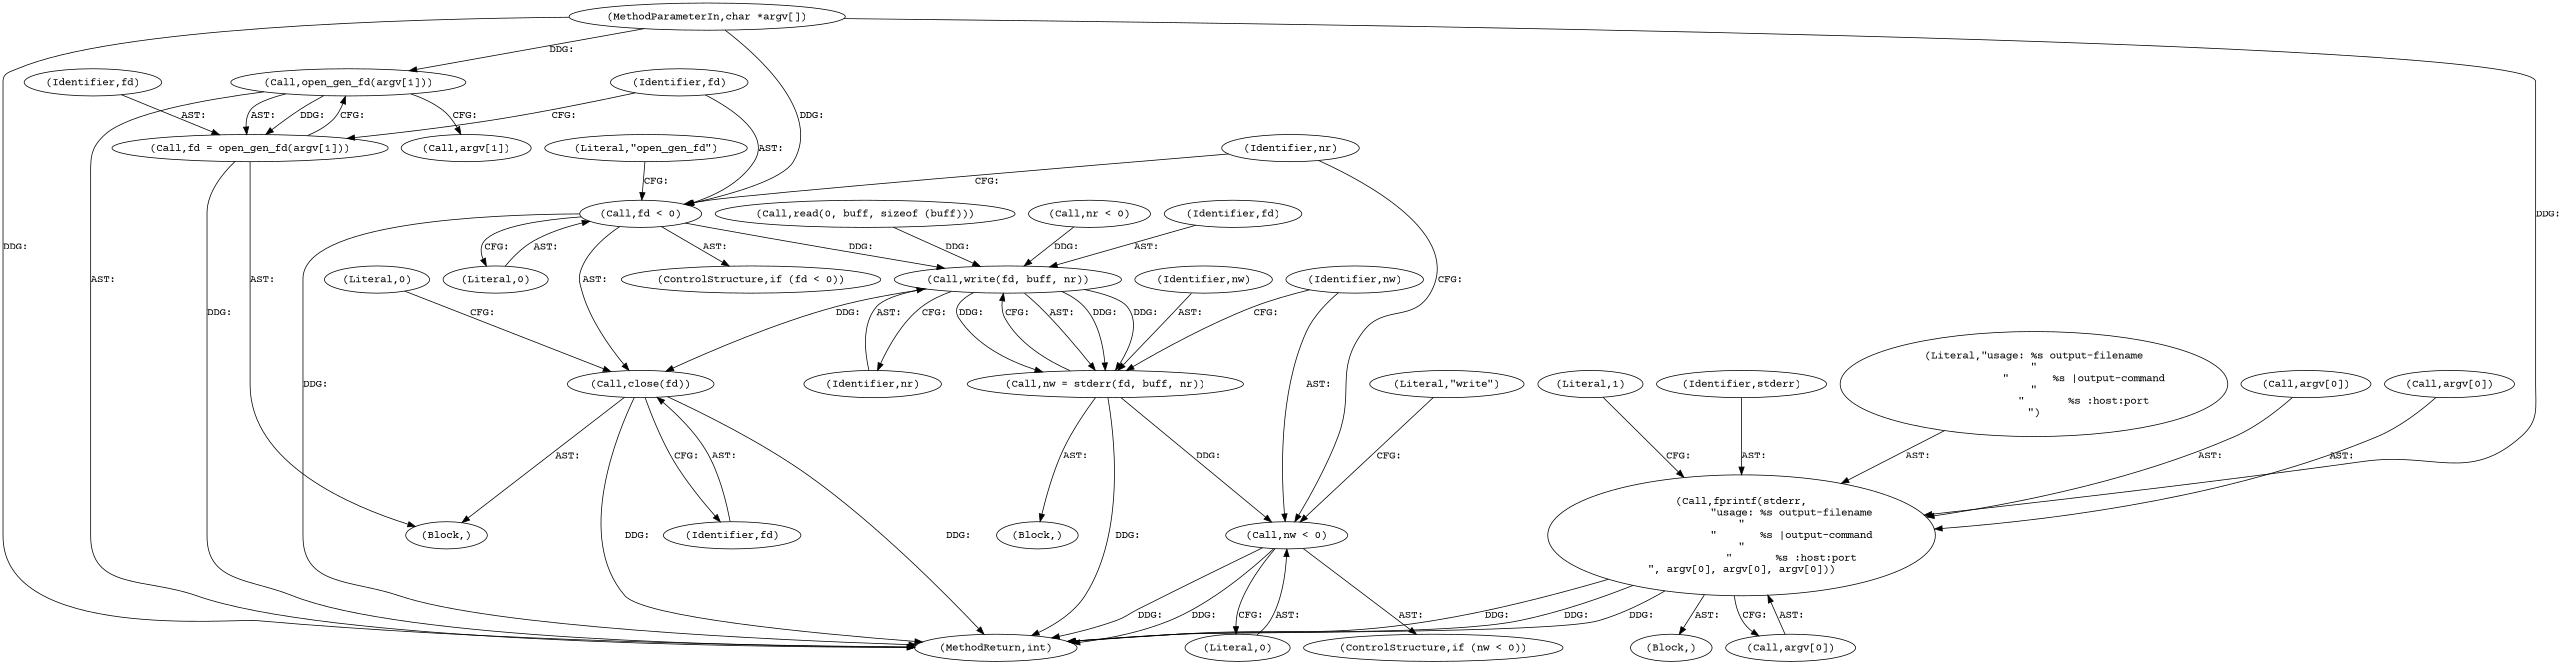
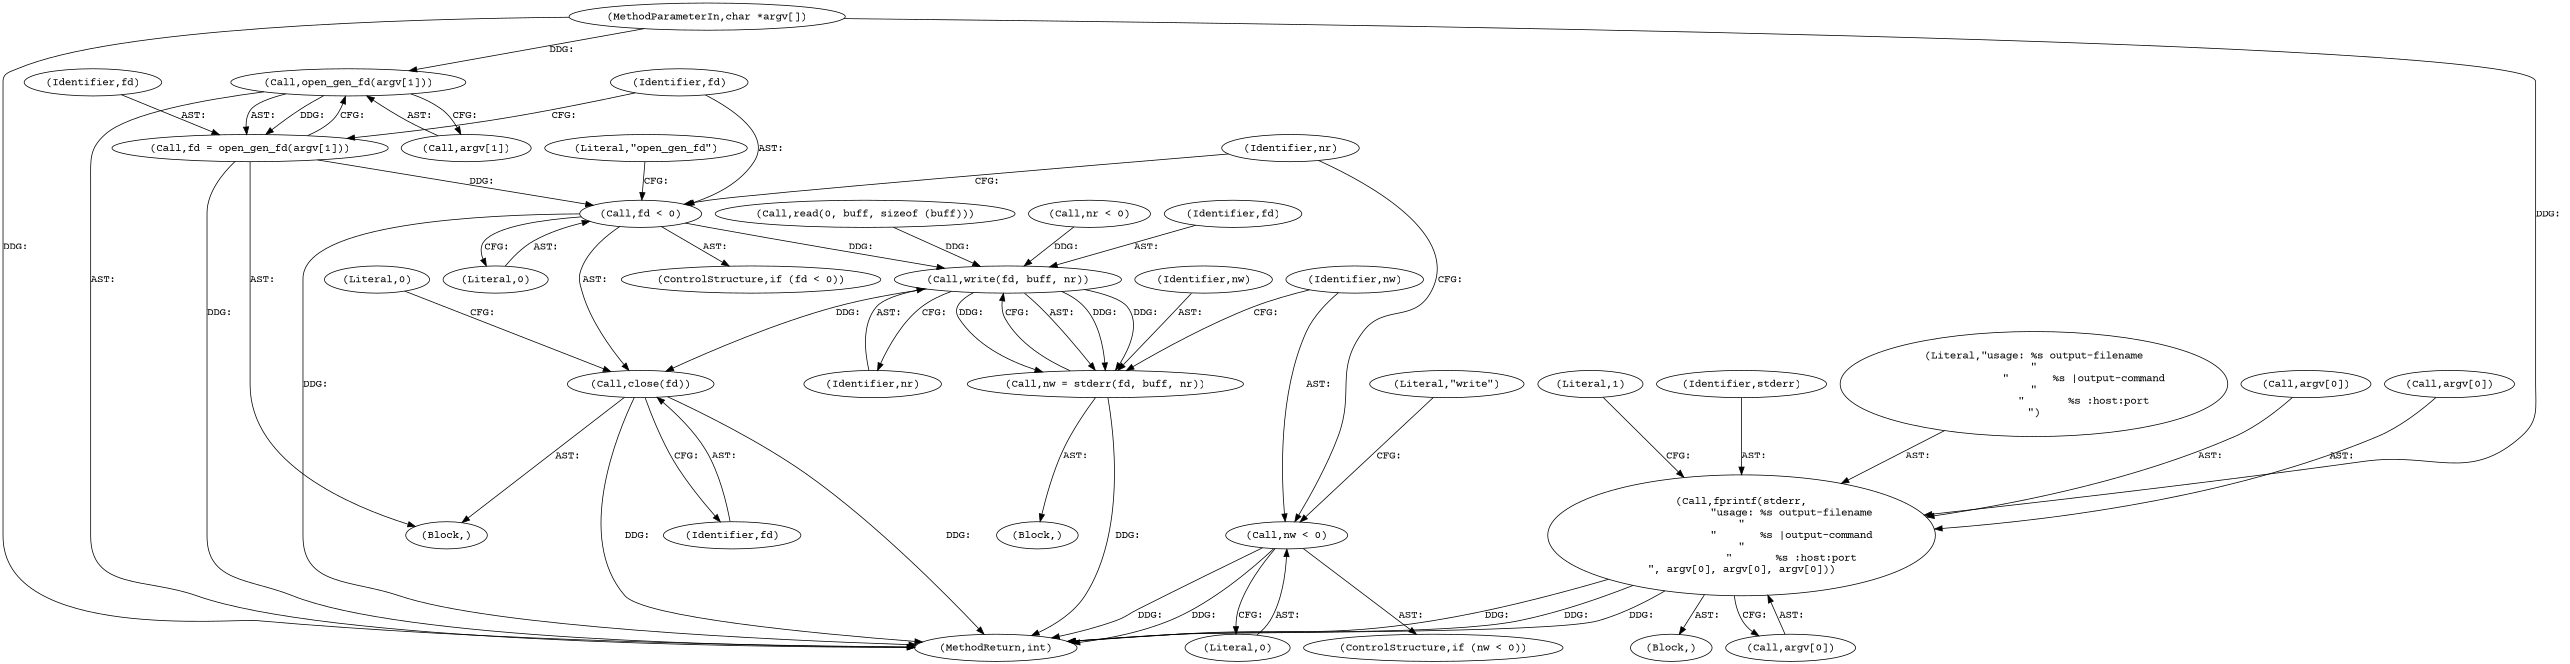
edge "(Call,argv[1])" -> "(Call,open_gen_fd(argv[1]))": added, label "AST:"
edge "(MethodParameterIn,char *argv[])" -> "(Call,fd < 0)": now "(Call,fd = open_gen_fd(argv[1]))" -> "(Call,fd < 0)"
edge "(Call,nw = stderr(fd, buff, nr))" -> "(Call,nw < 0)": removed, label "DDG:"
